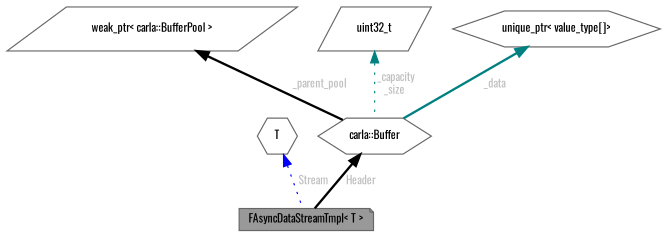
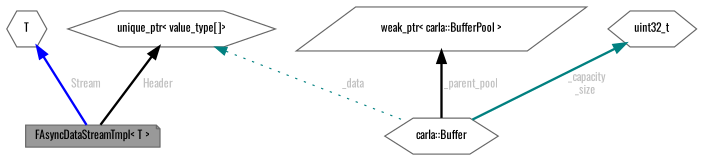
node "uint32_t": shape parallelogram -> hexagon
edge "carla::Buffer" -> "unique_ptr< value_type[]>": style bold -> dotted
edge "carla::Buffer" -> "uint32_t": style dotted -> bold
edge "FAsyncDataStreamTmpl< T >" -> "carla::Buffer": now "FAsyncDataStreamTmpl< T >" -> "unique_ptr< value_type[]>"
edge "FAsyncDataStreamTmpl< T >" -> "T": style dotted -> bold
